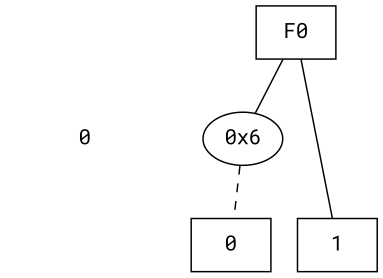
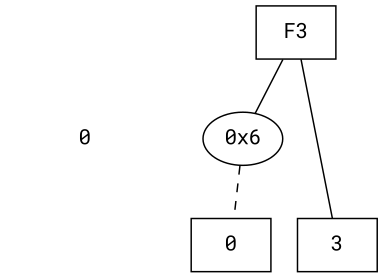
node "F0": label "F0" -> "F3"
node "1": label "1" -> "3"
